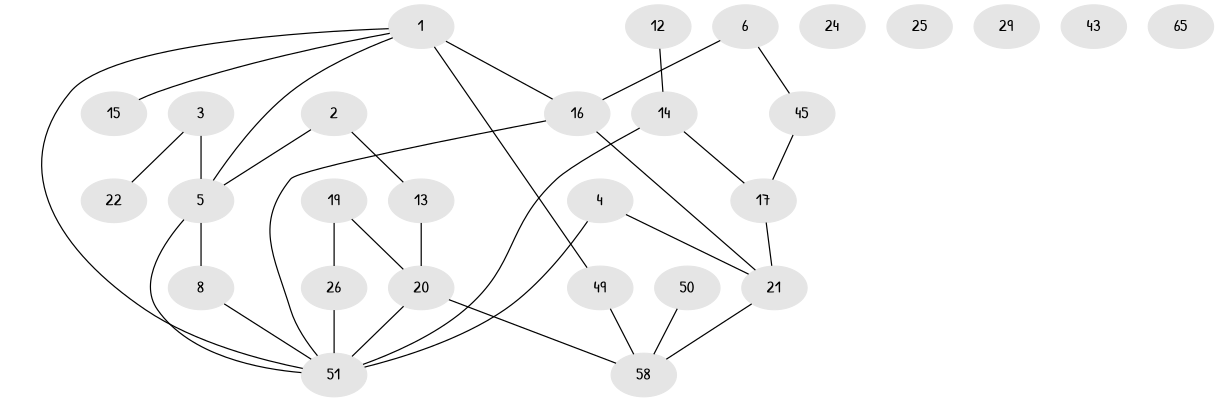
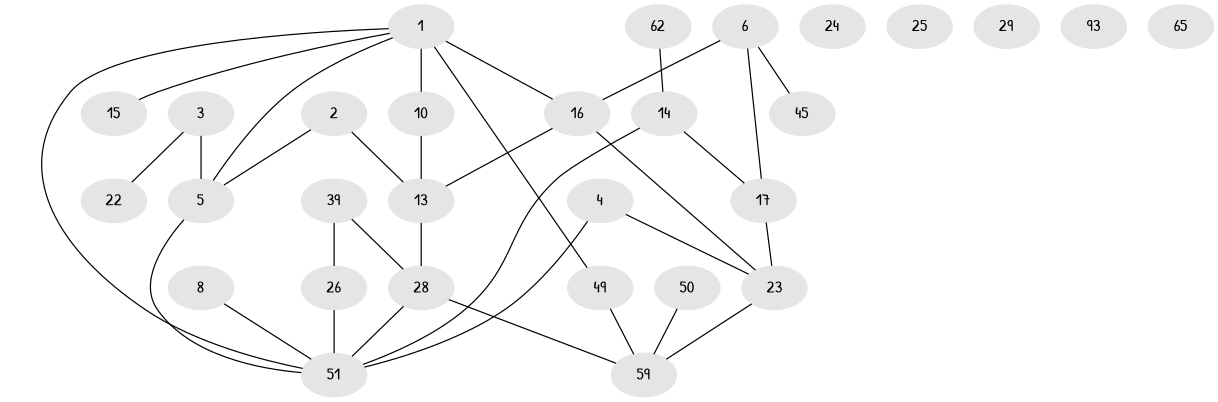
node "12": label "12" -> "62"
node "43": label "43" -> "93"
node "10": added
edge "45" -- "17": now "6" -- "17"
edge "16" -- "51": now "16" -- "13"
node "19": label "19" -> "39"
edge "5" -- "8": removed
node "20": label "20" -> "28"
node "21": label "21" -> "23"
node "58": label "58" -> "59"
